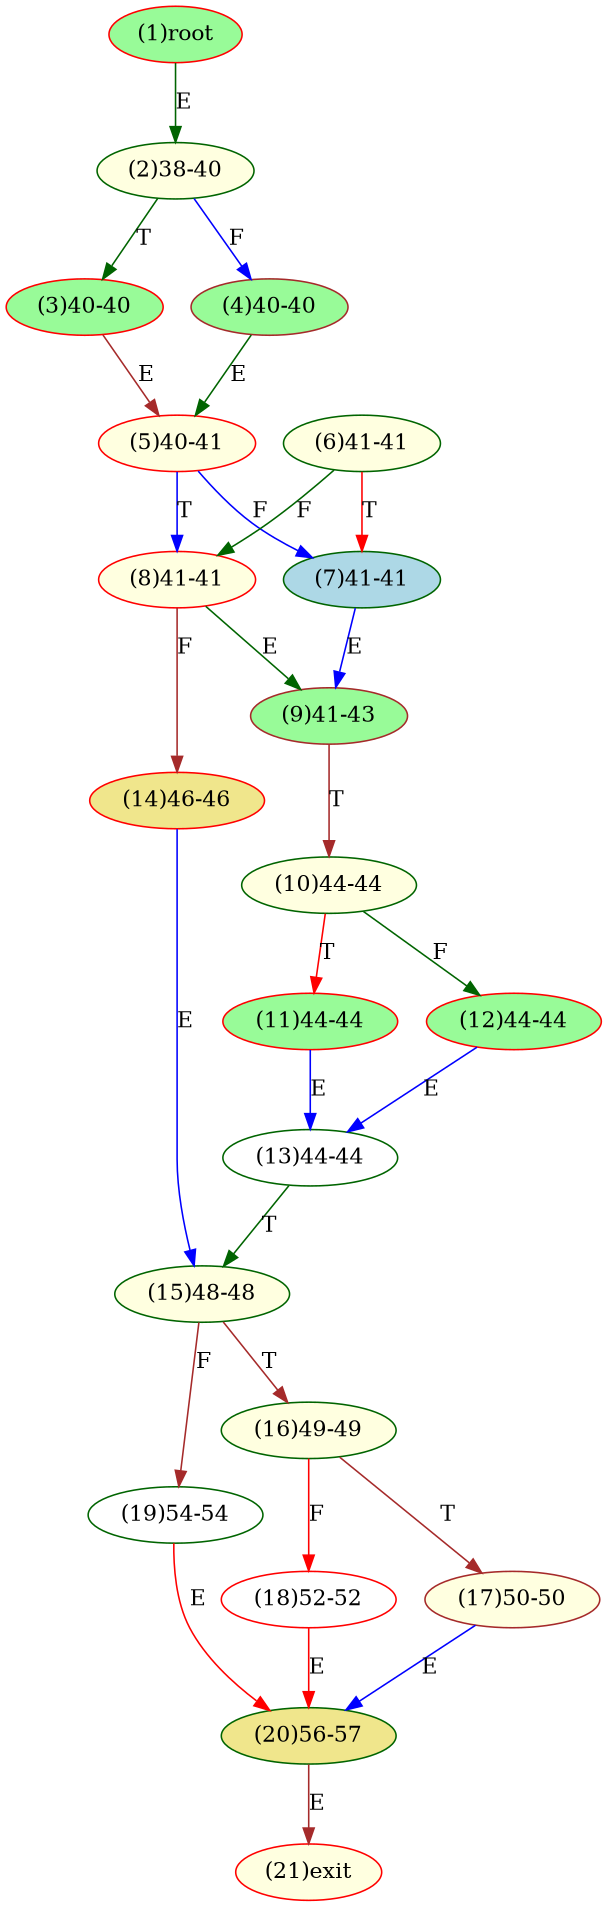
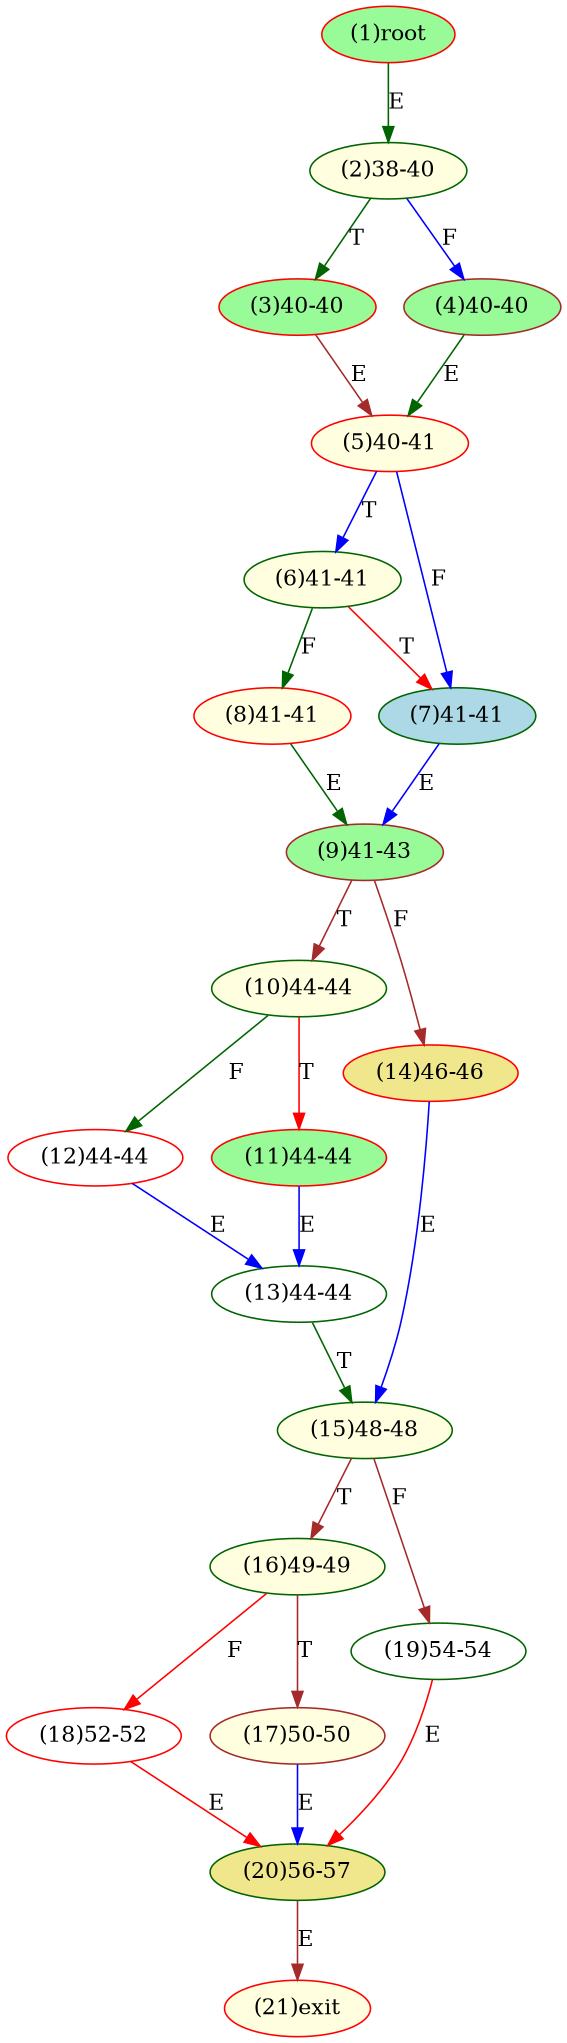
edge "(5)40-41" -> "(8)41-41": now "(5)40-41" -> "(6)41-41"
edge "(8)41-41" -> "(14)46-46": now "(9)41-43" -> "(14)46-46"
node "(12)44-44": fillcolor palegreen -> white
